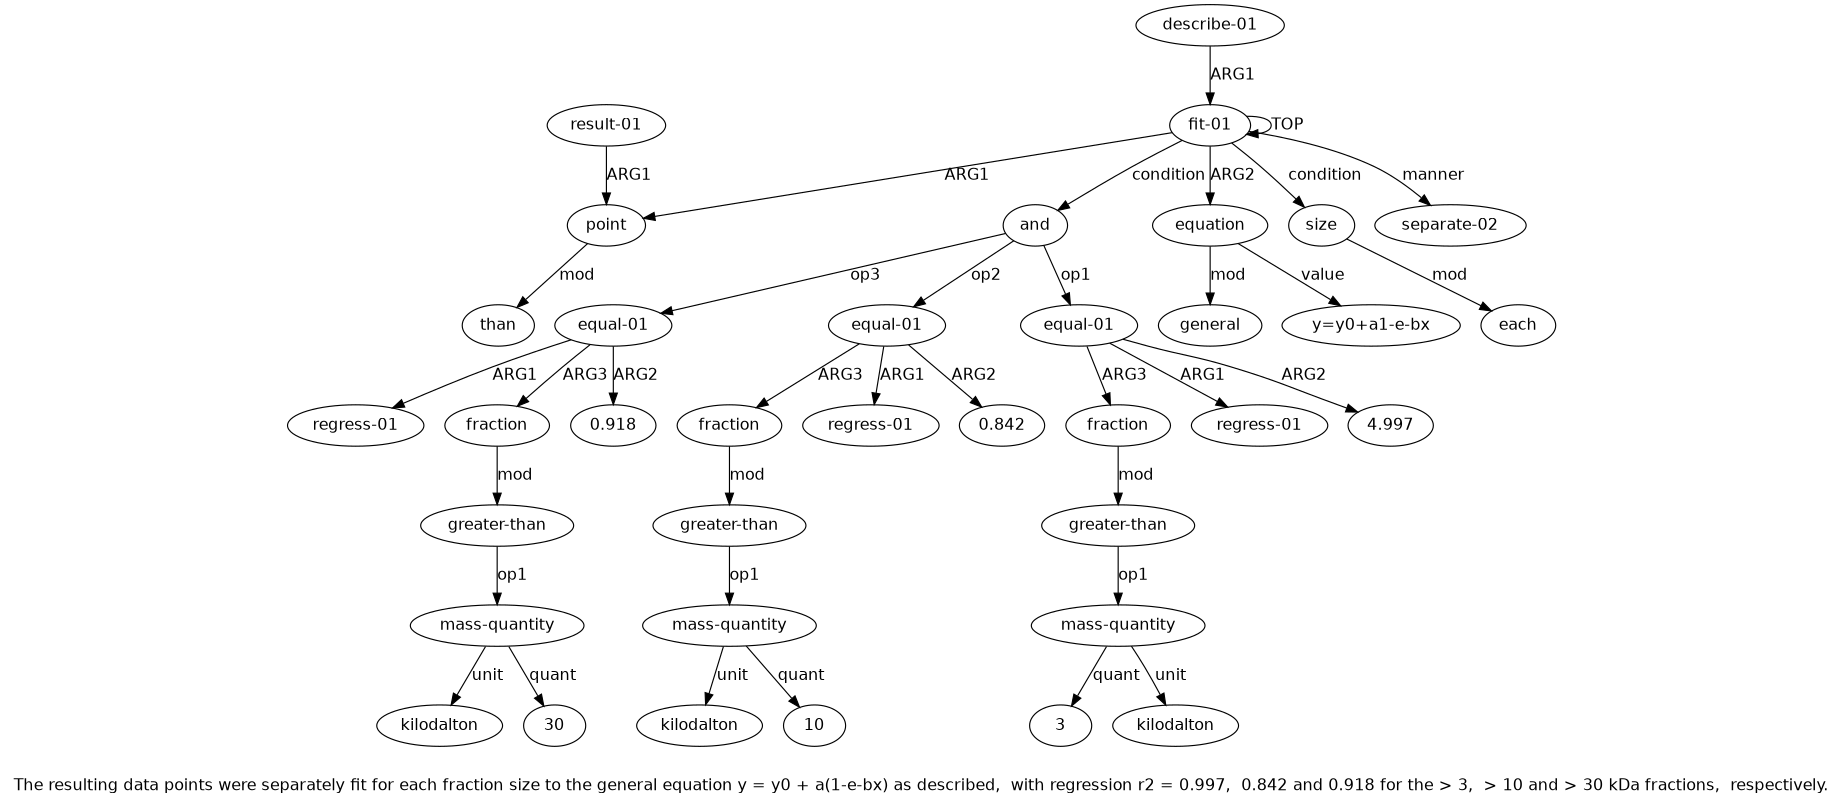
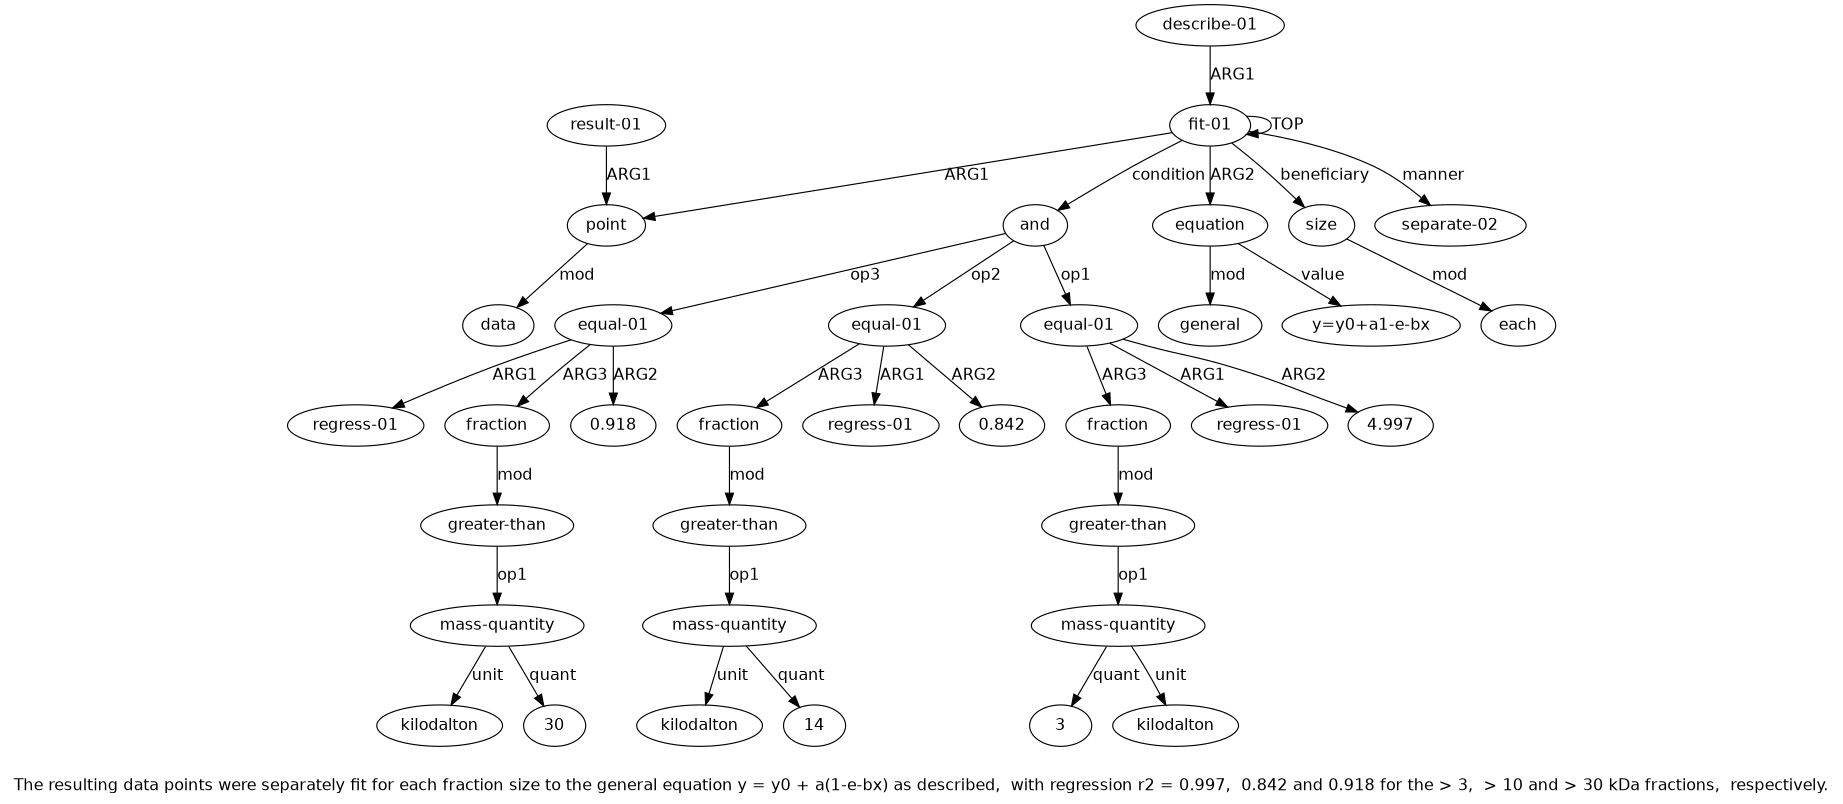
edge "fit-01" -> "size": label "condition" -> "beneficiary"
node "than": label "than" -> "data"
node "10": label "10" -> "14"
